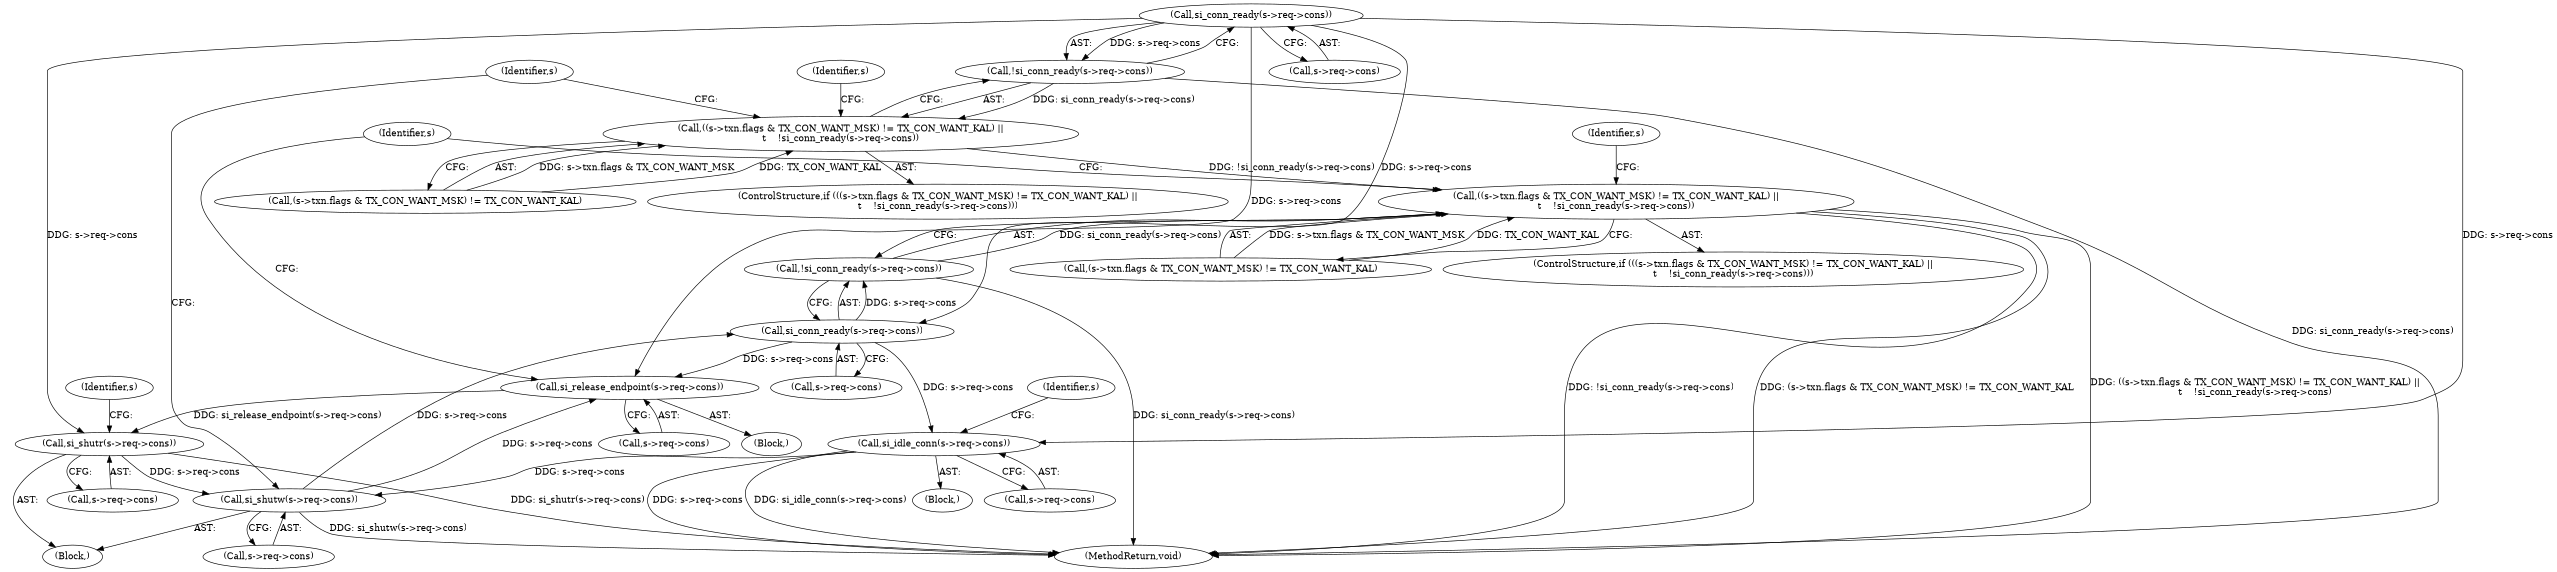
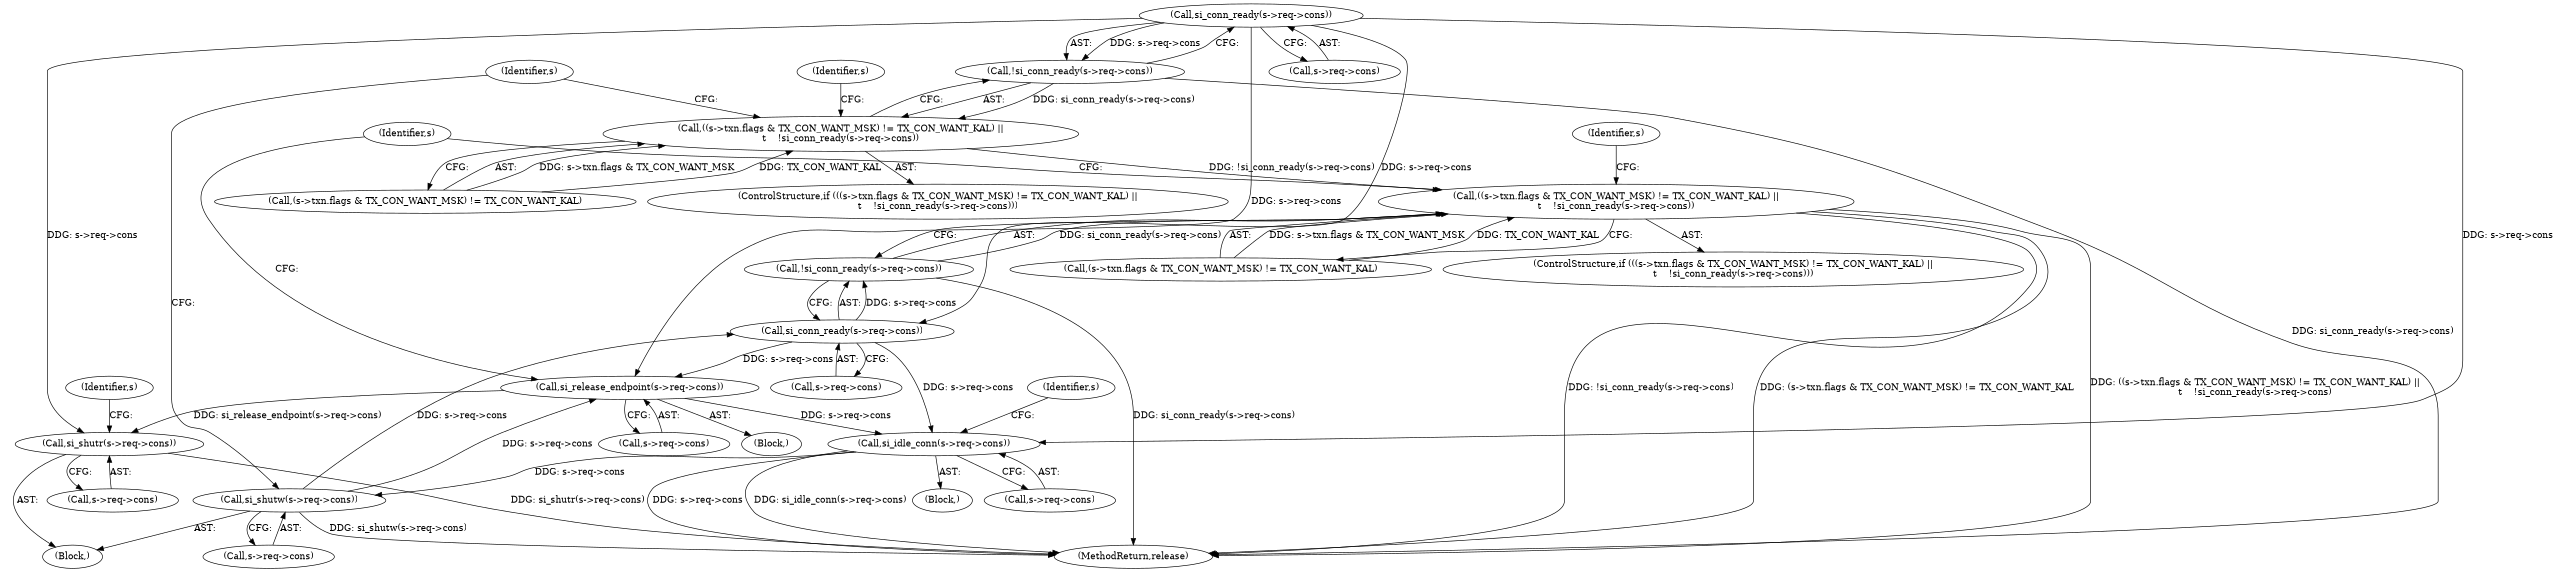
edge "(Call,si_release_endpoint(s->req->cons))" -> "(Call,si_idle_conn(s->req->cons))": added, label "DDG: s->req->cons"
edge "(Call,si_shutr(s->req->cons))" -> "(Call,si_shutw(s->req->cons))": removed, label "DDG: s->req->cons"
node "(MethodReturn,void)": label "(MethodReturn,void)" -> "(MethodReturn,release)"
